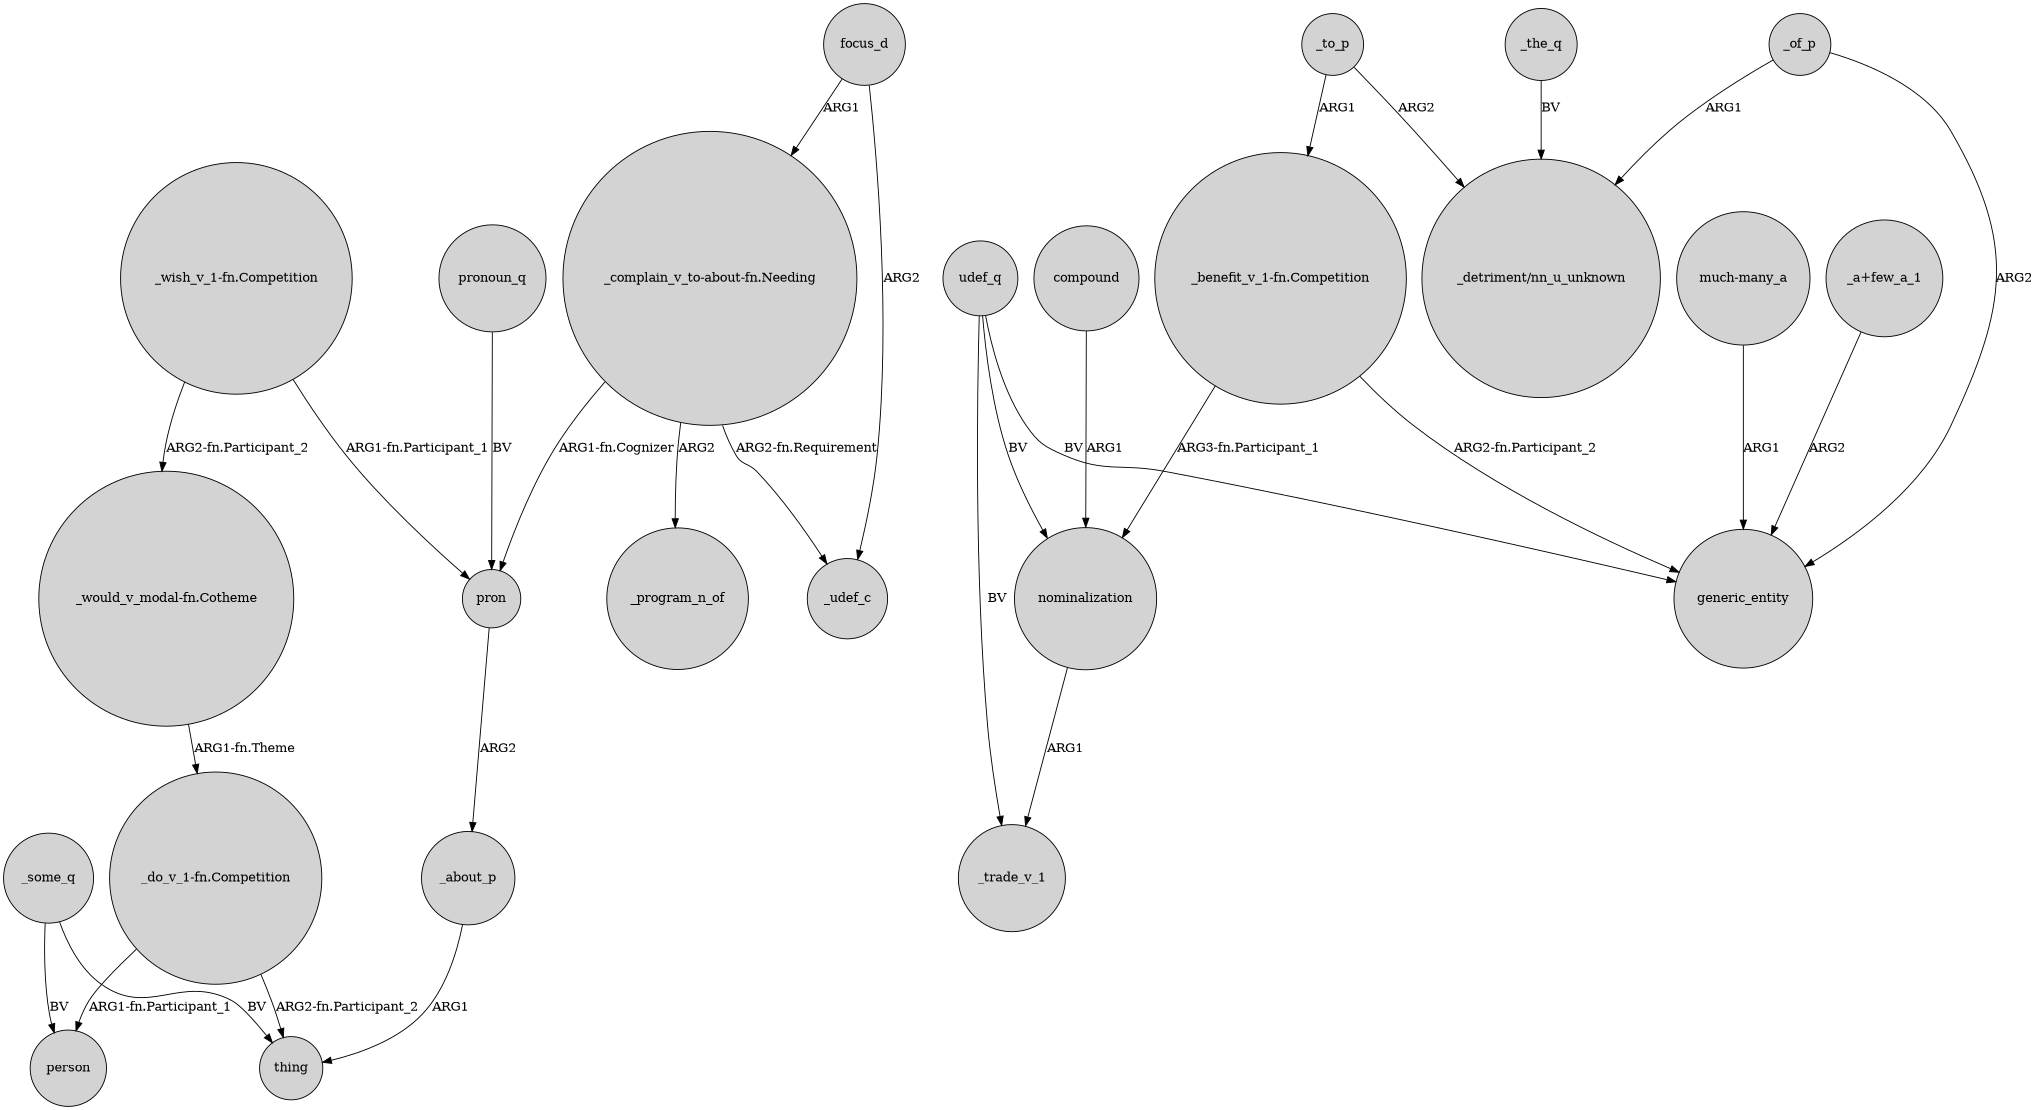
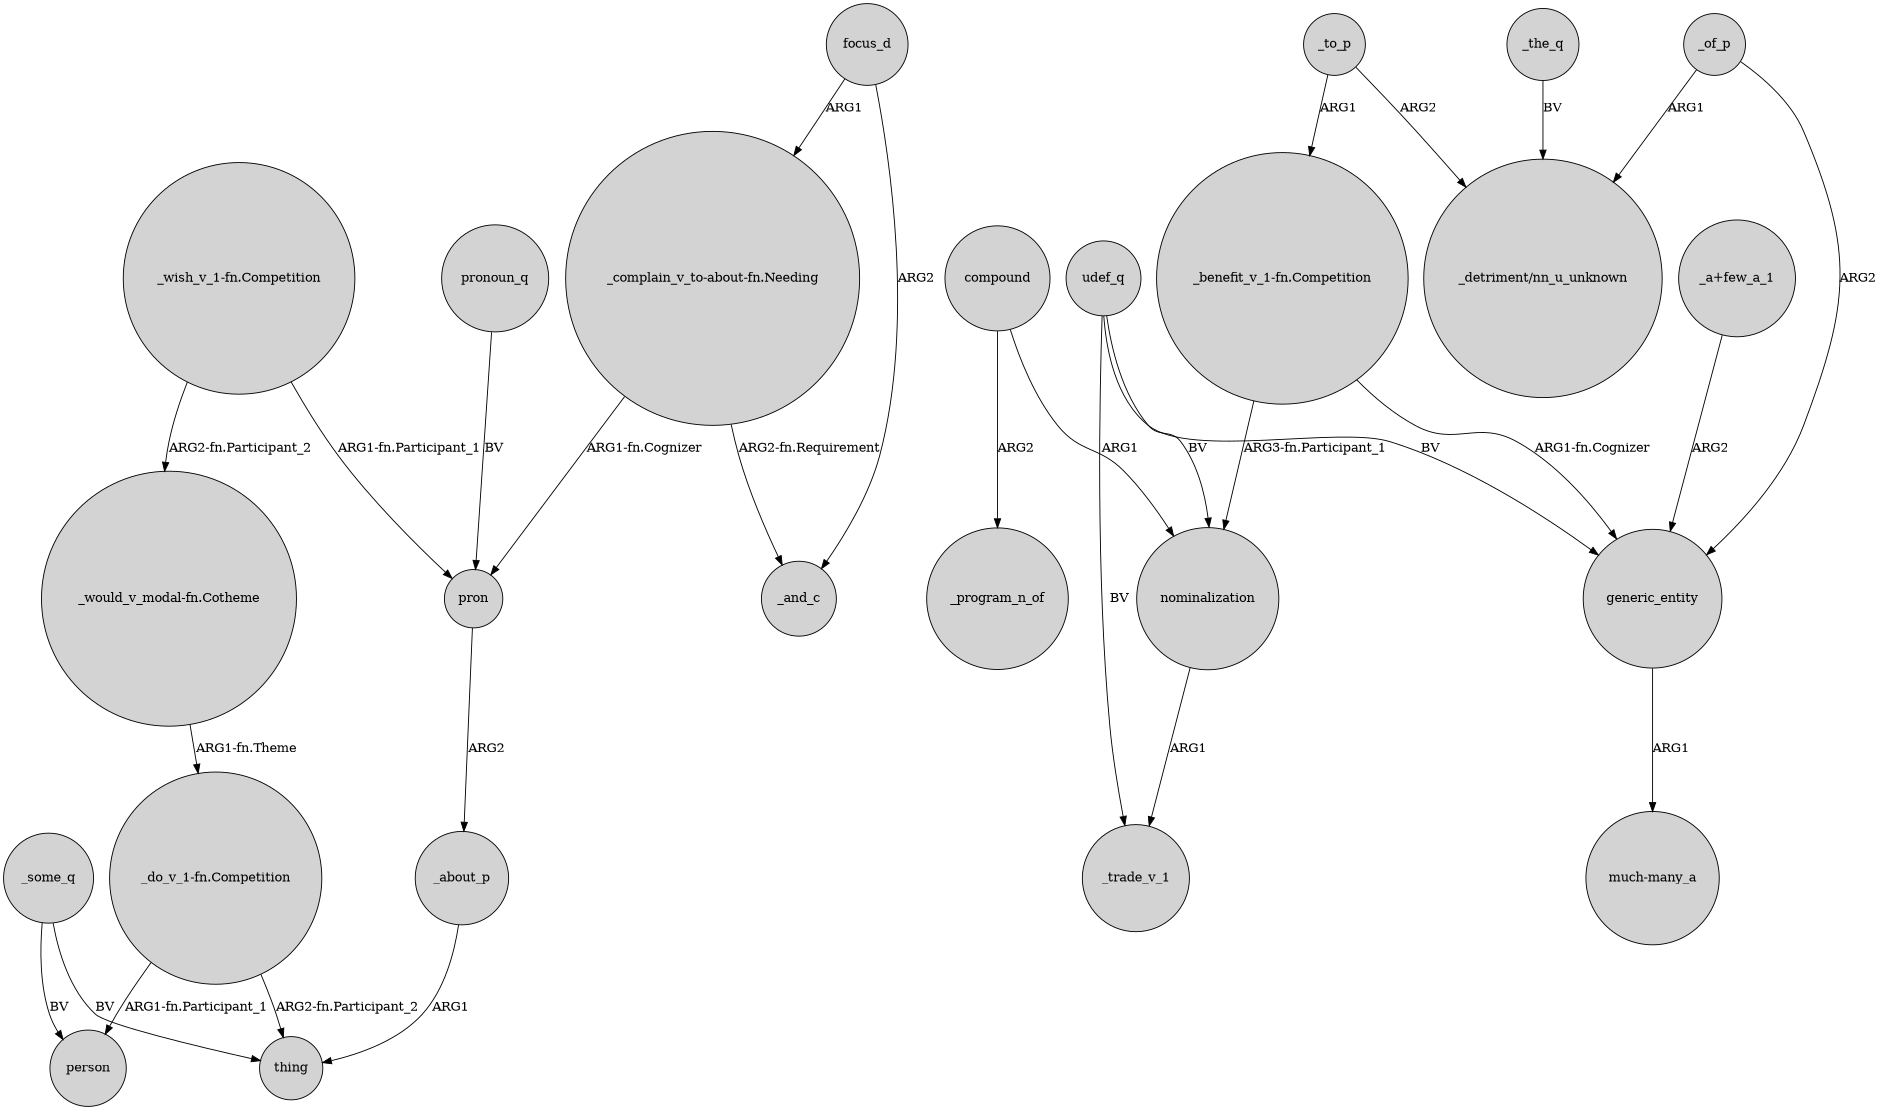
edge "much-many_a" -> "generic_entity": reversed
edge "_benefit_v_1-fn.Competition" -> "generic_entity": label "ARG2-fn.Participant_2" -> "ARG1-fn.Cognizer"
edge "_complain_v_to-about-fn.Needing" -> "_program_n_of": now "compound" -> "_program_n_of"
node "_udef_c": label "_udef_c" -> "_and_c"
